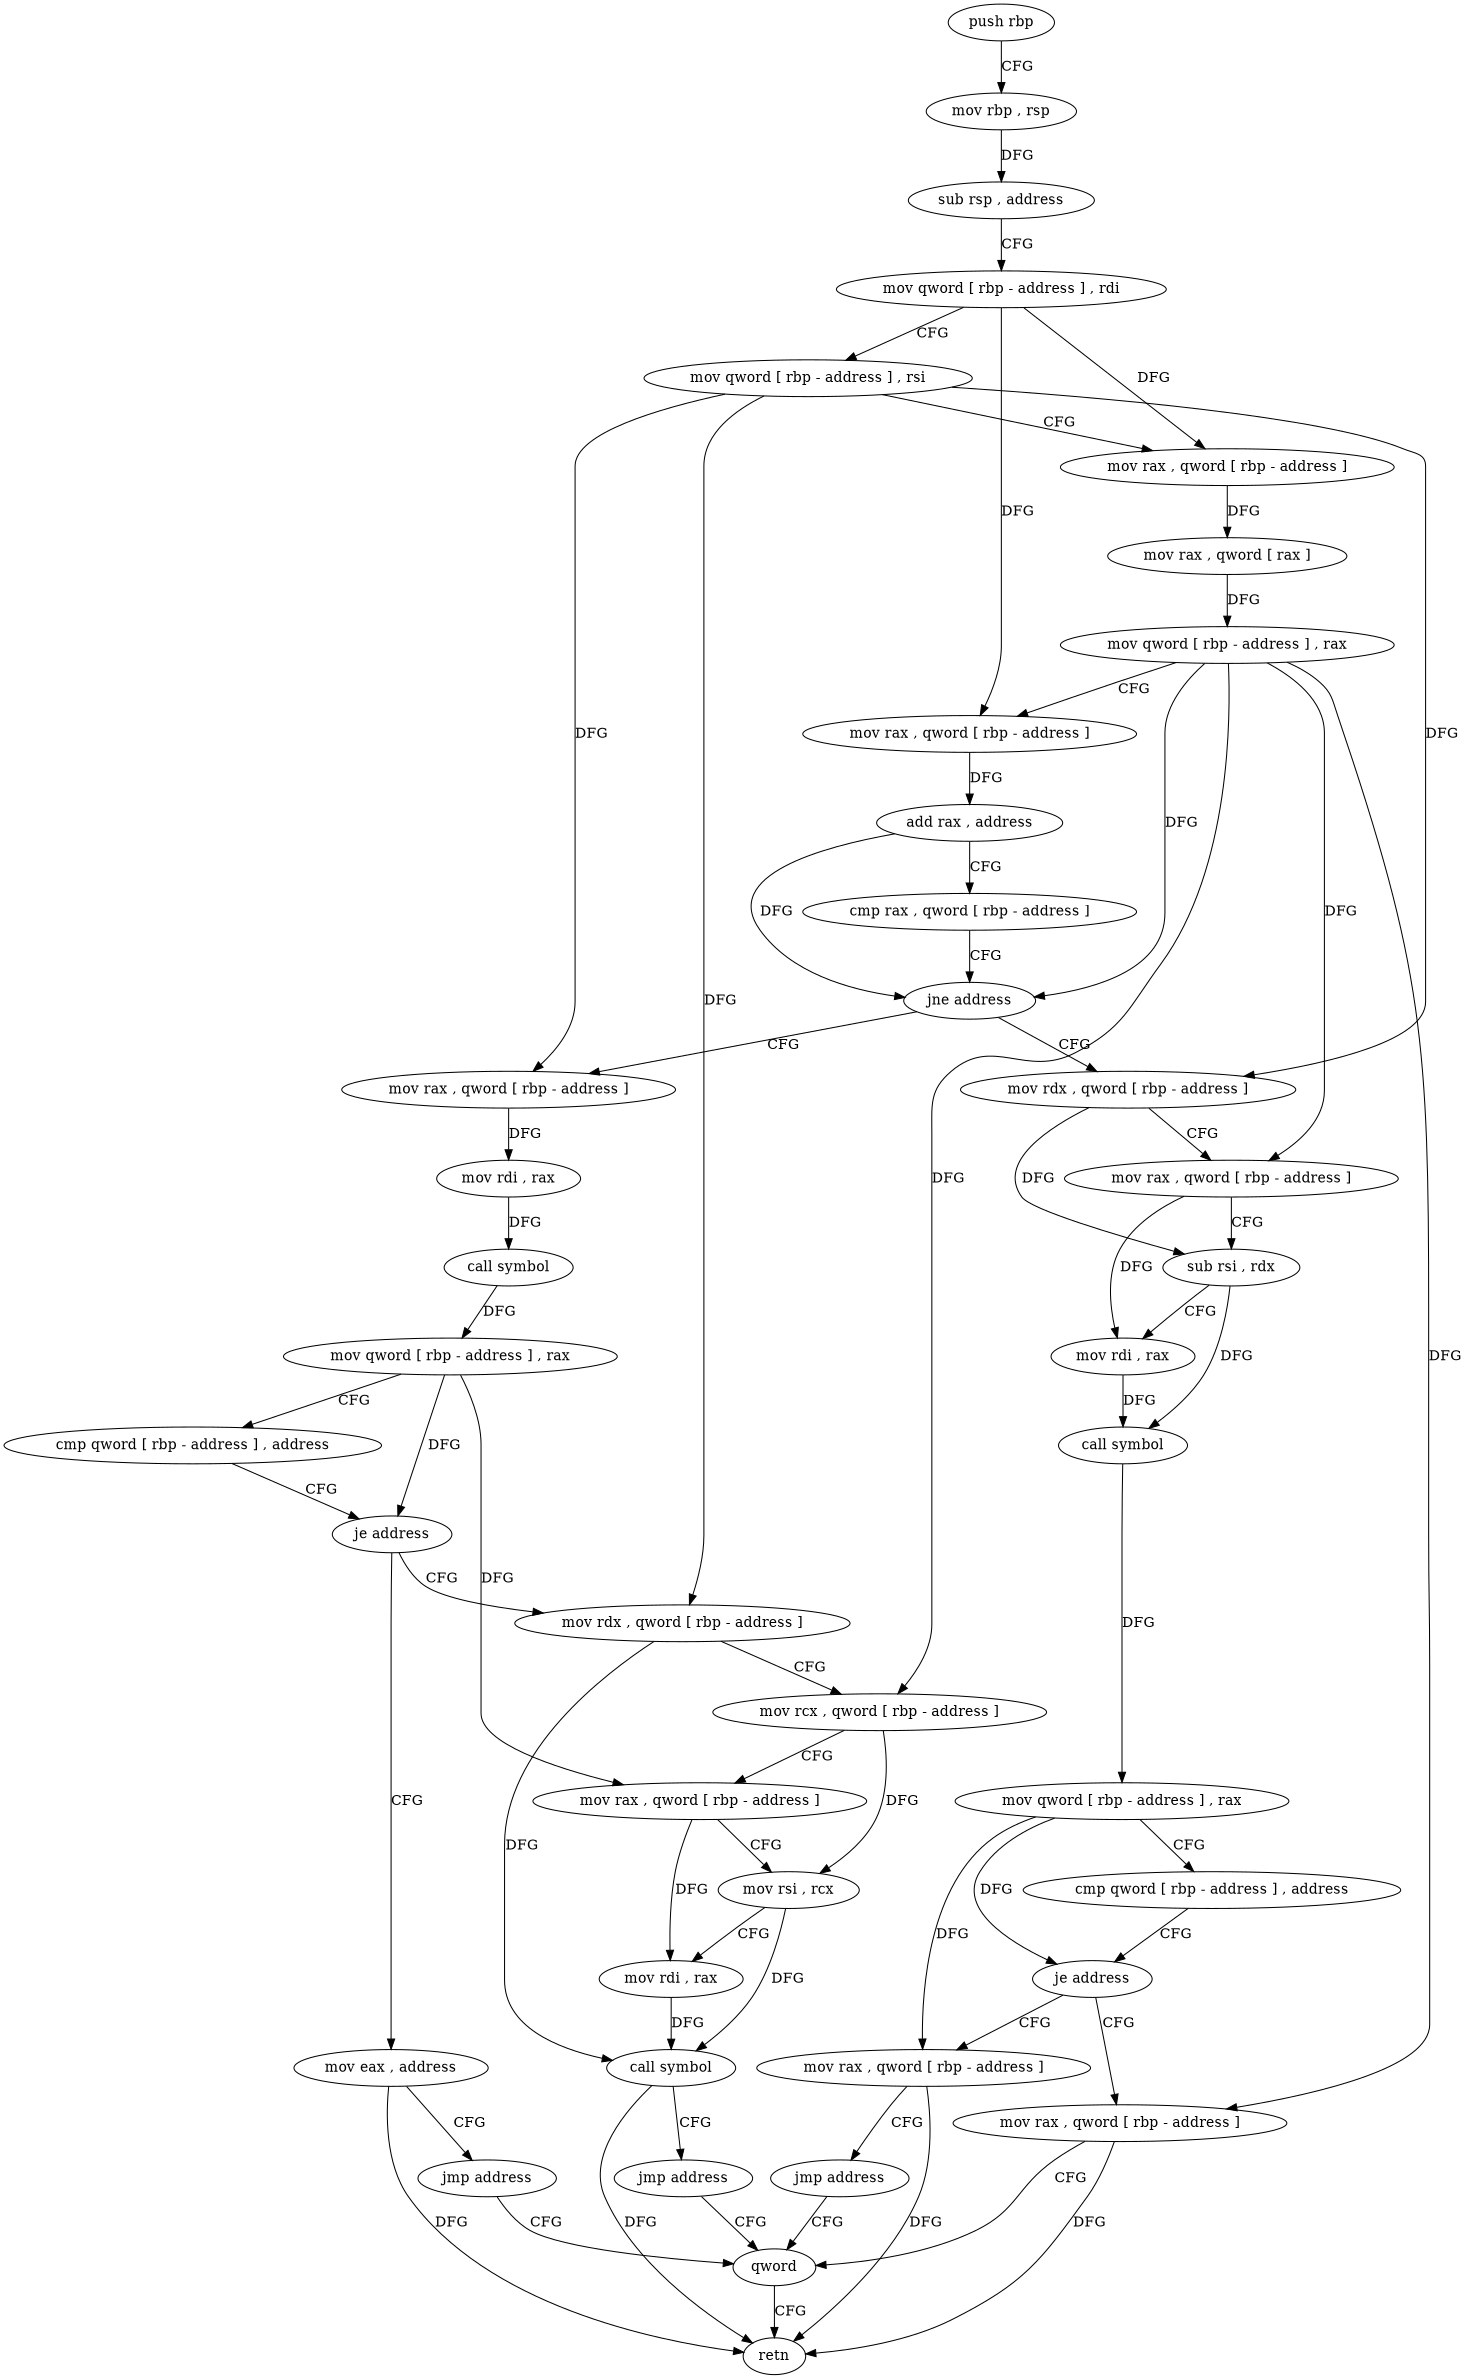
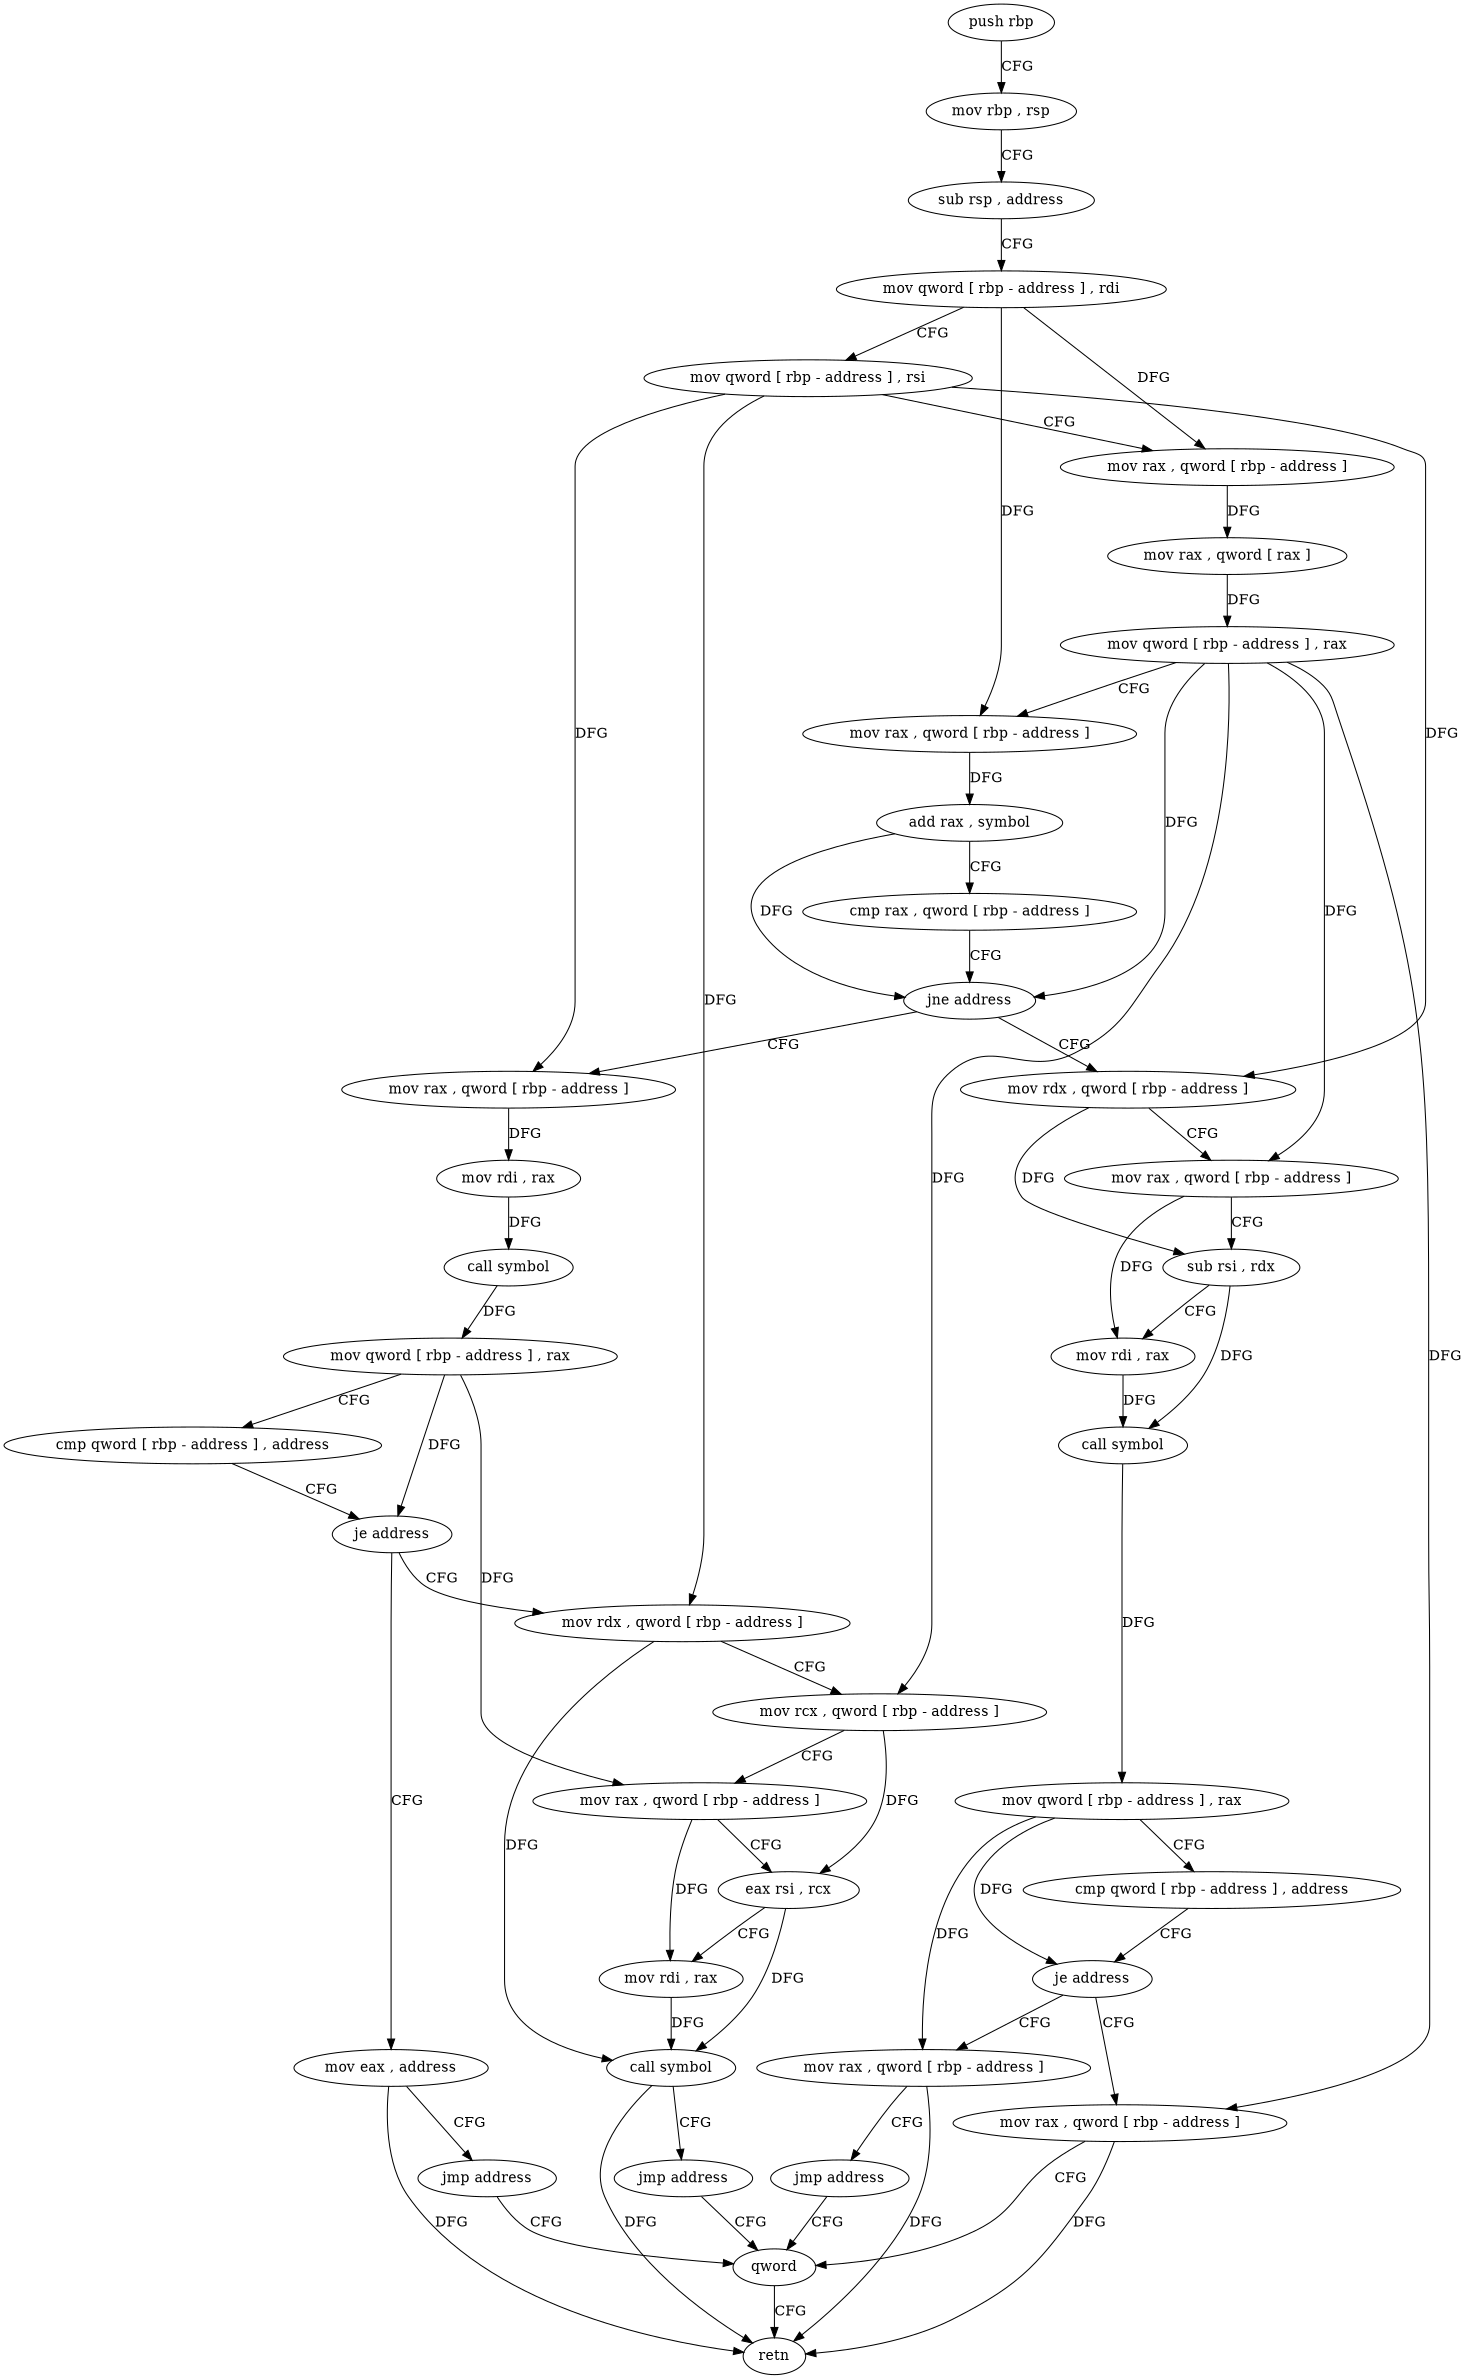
edge "mov rbp , rsp" -> "sub rsp , address": label "DFG" -> "CFG"
node "add rax , address": label "add rax , address" -> "add rax , symbol"
node "mov rsi , rcx": label "mov rsi , rcx" -> "eax rsi , rcx"
